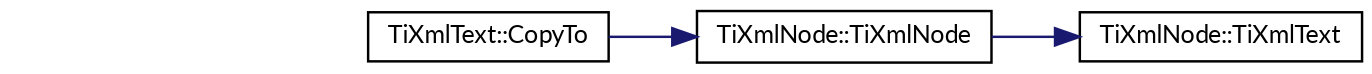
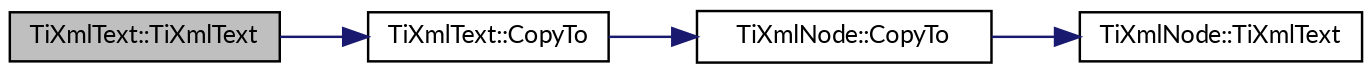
node "TiXmlText::TiXmlText": added
node "TiXmlNode::TiXmlNode": label "TiXmlNode::TiXmlNode" -> "TiXmlNode::CopyTo"
